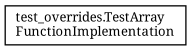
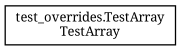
node "test_overrides.TestArray FunctionImplementation": label "test_overrides.TestArray FunctionImplementation" -> "test_overrides.TestArray TestArray"
